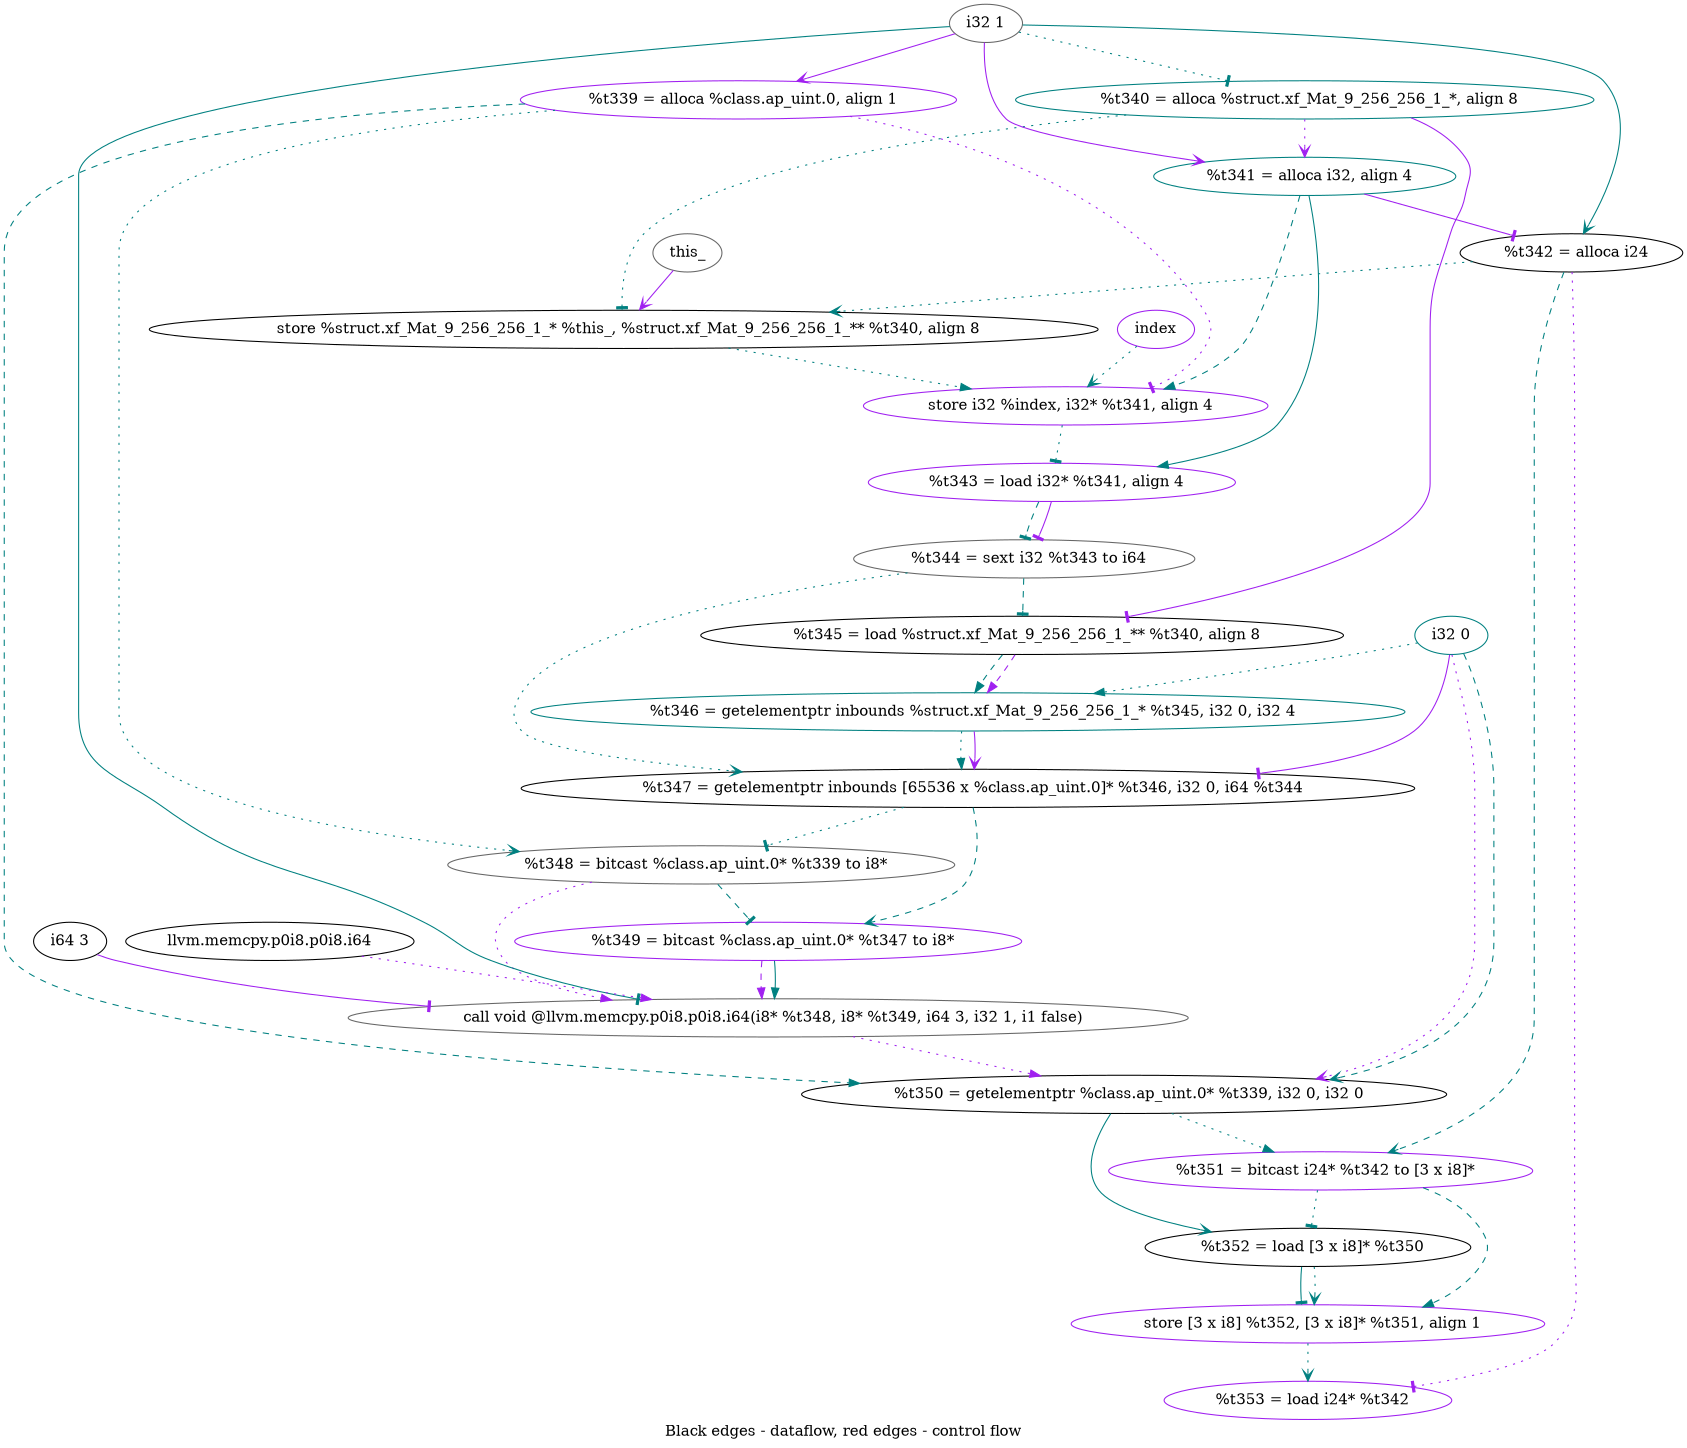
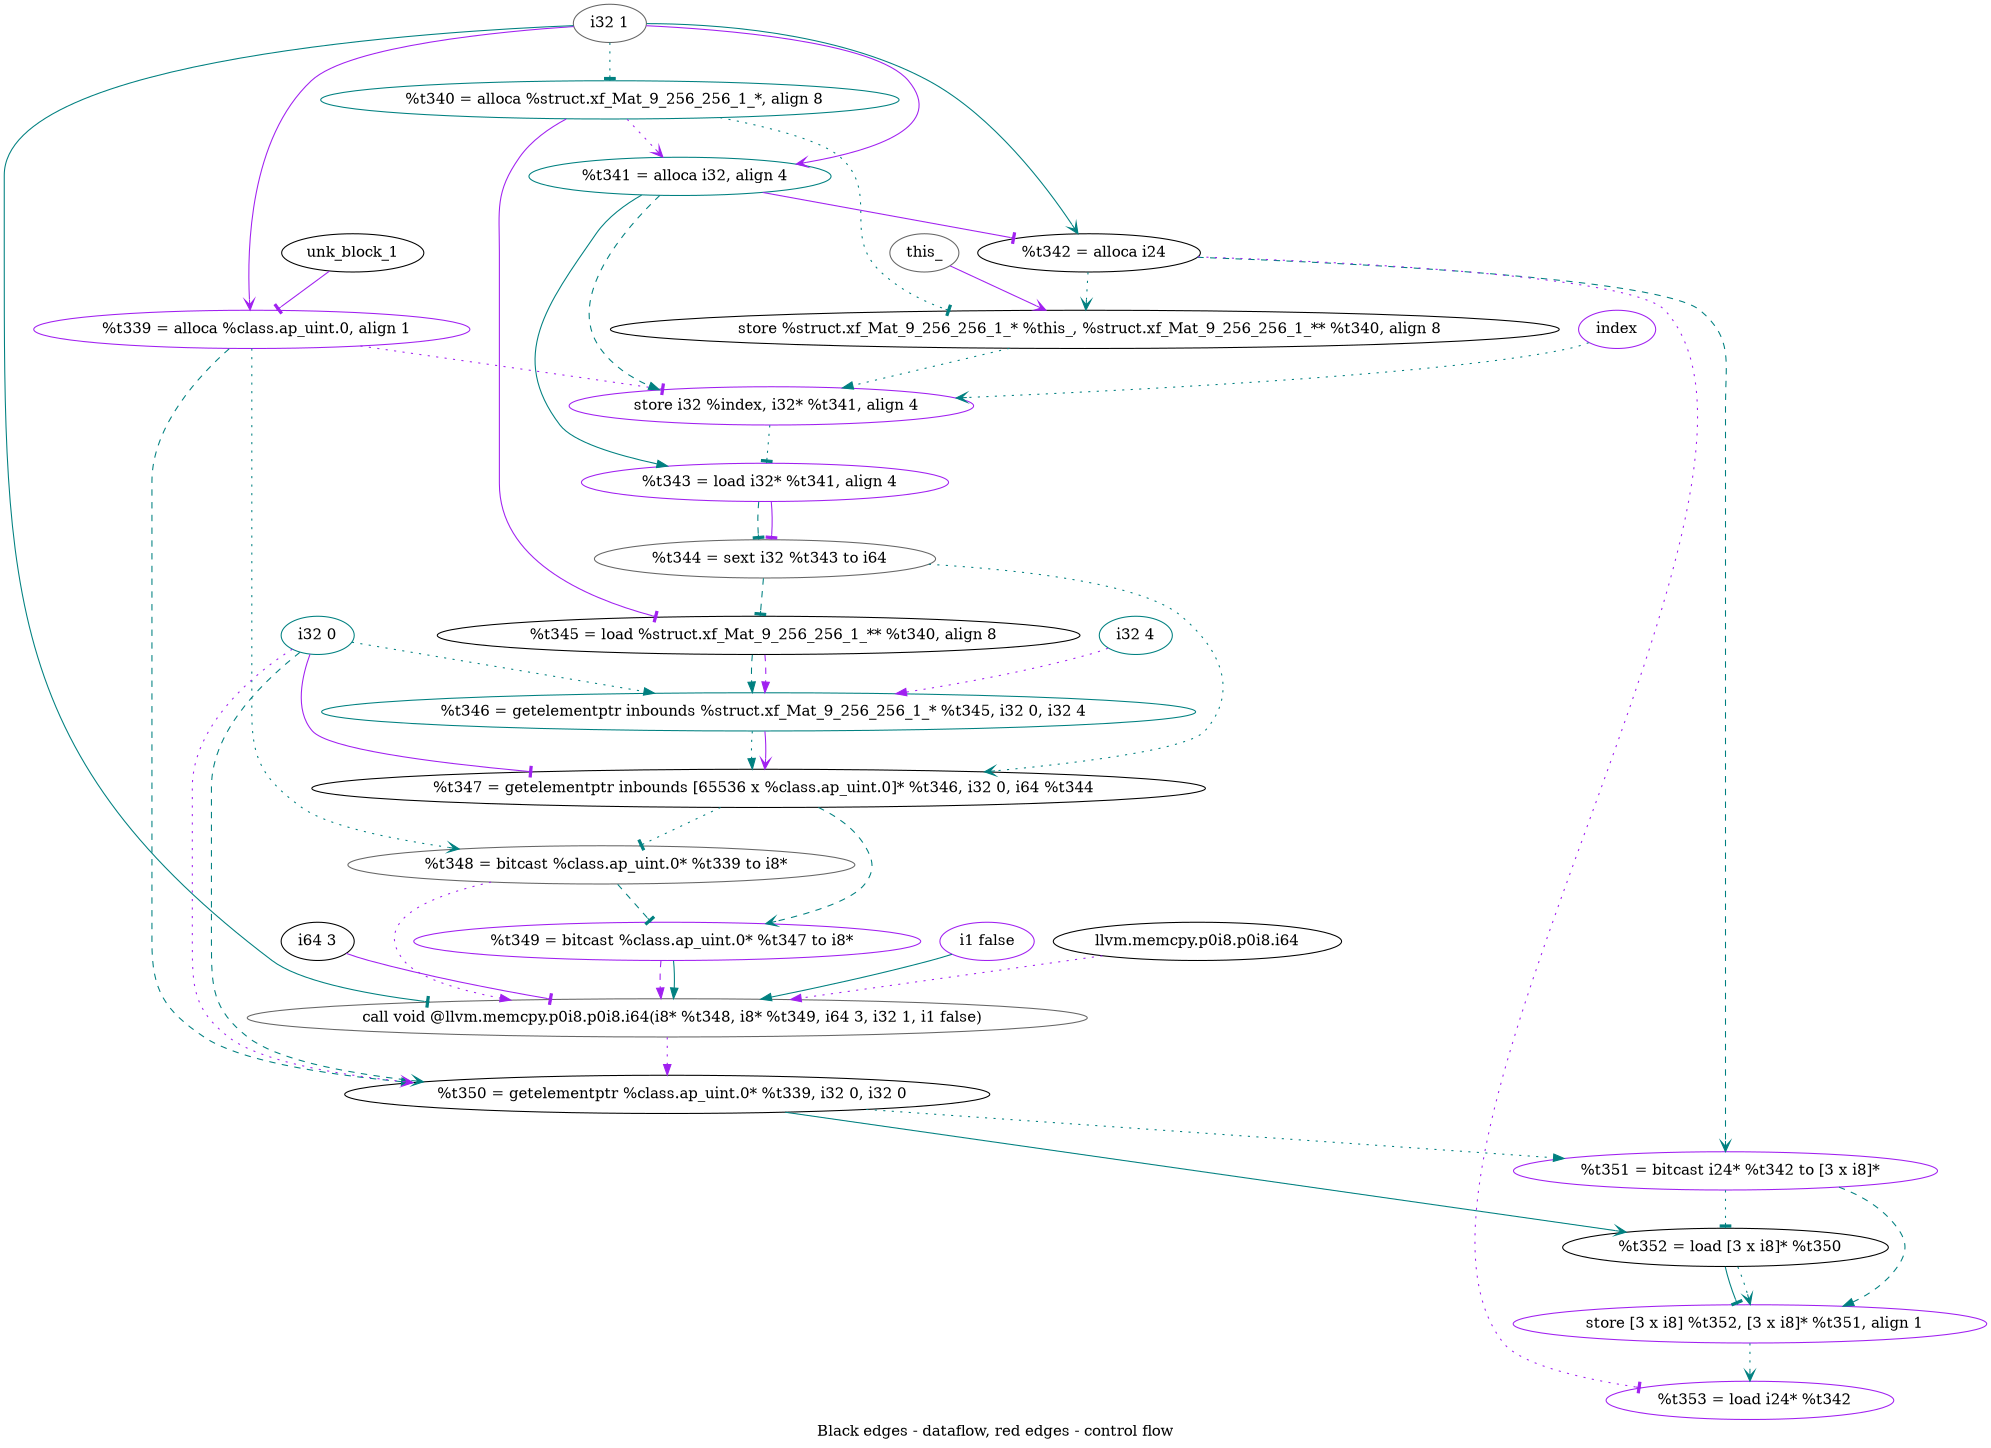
node "unk_block_1": added
node "i32 4": added
node "i1 false": added
